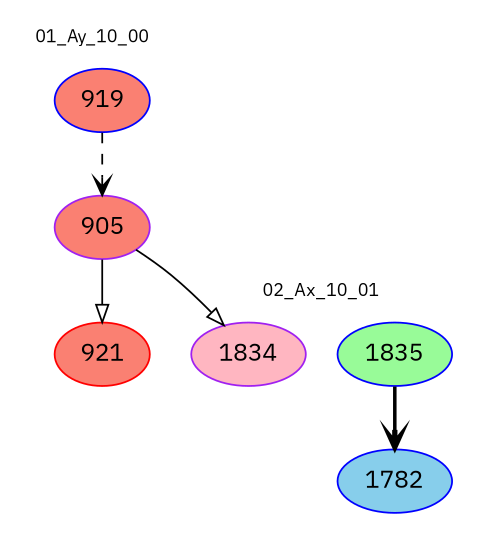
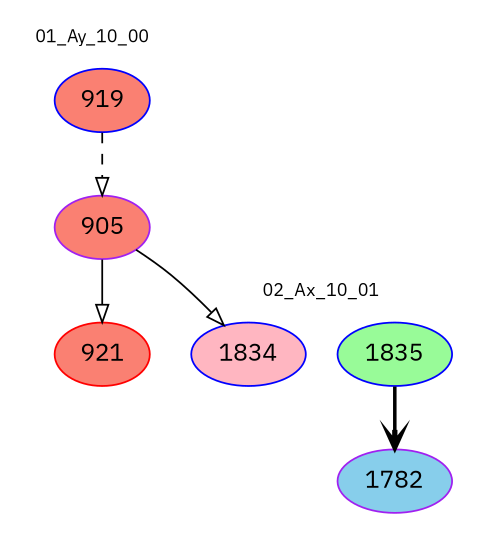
edge "919" -> "905": arrowhead vee -> onormal
node "1834": color purple -> blue
node "1782": color blue -> purple
